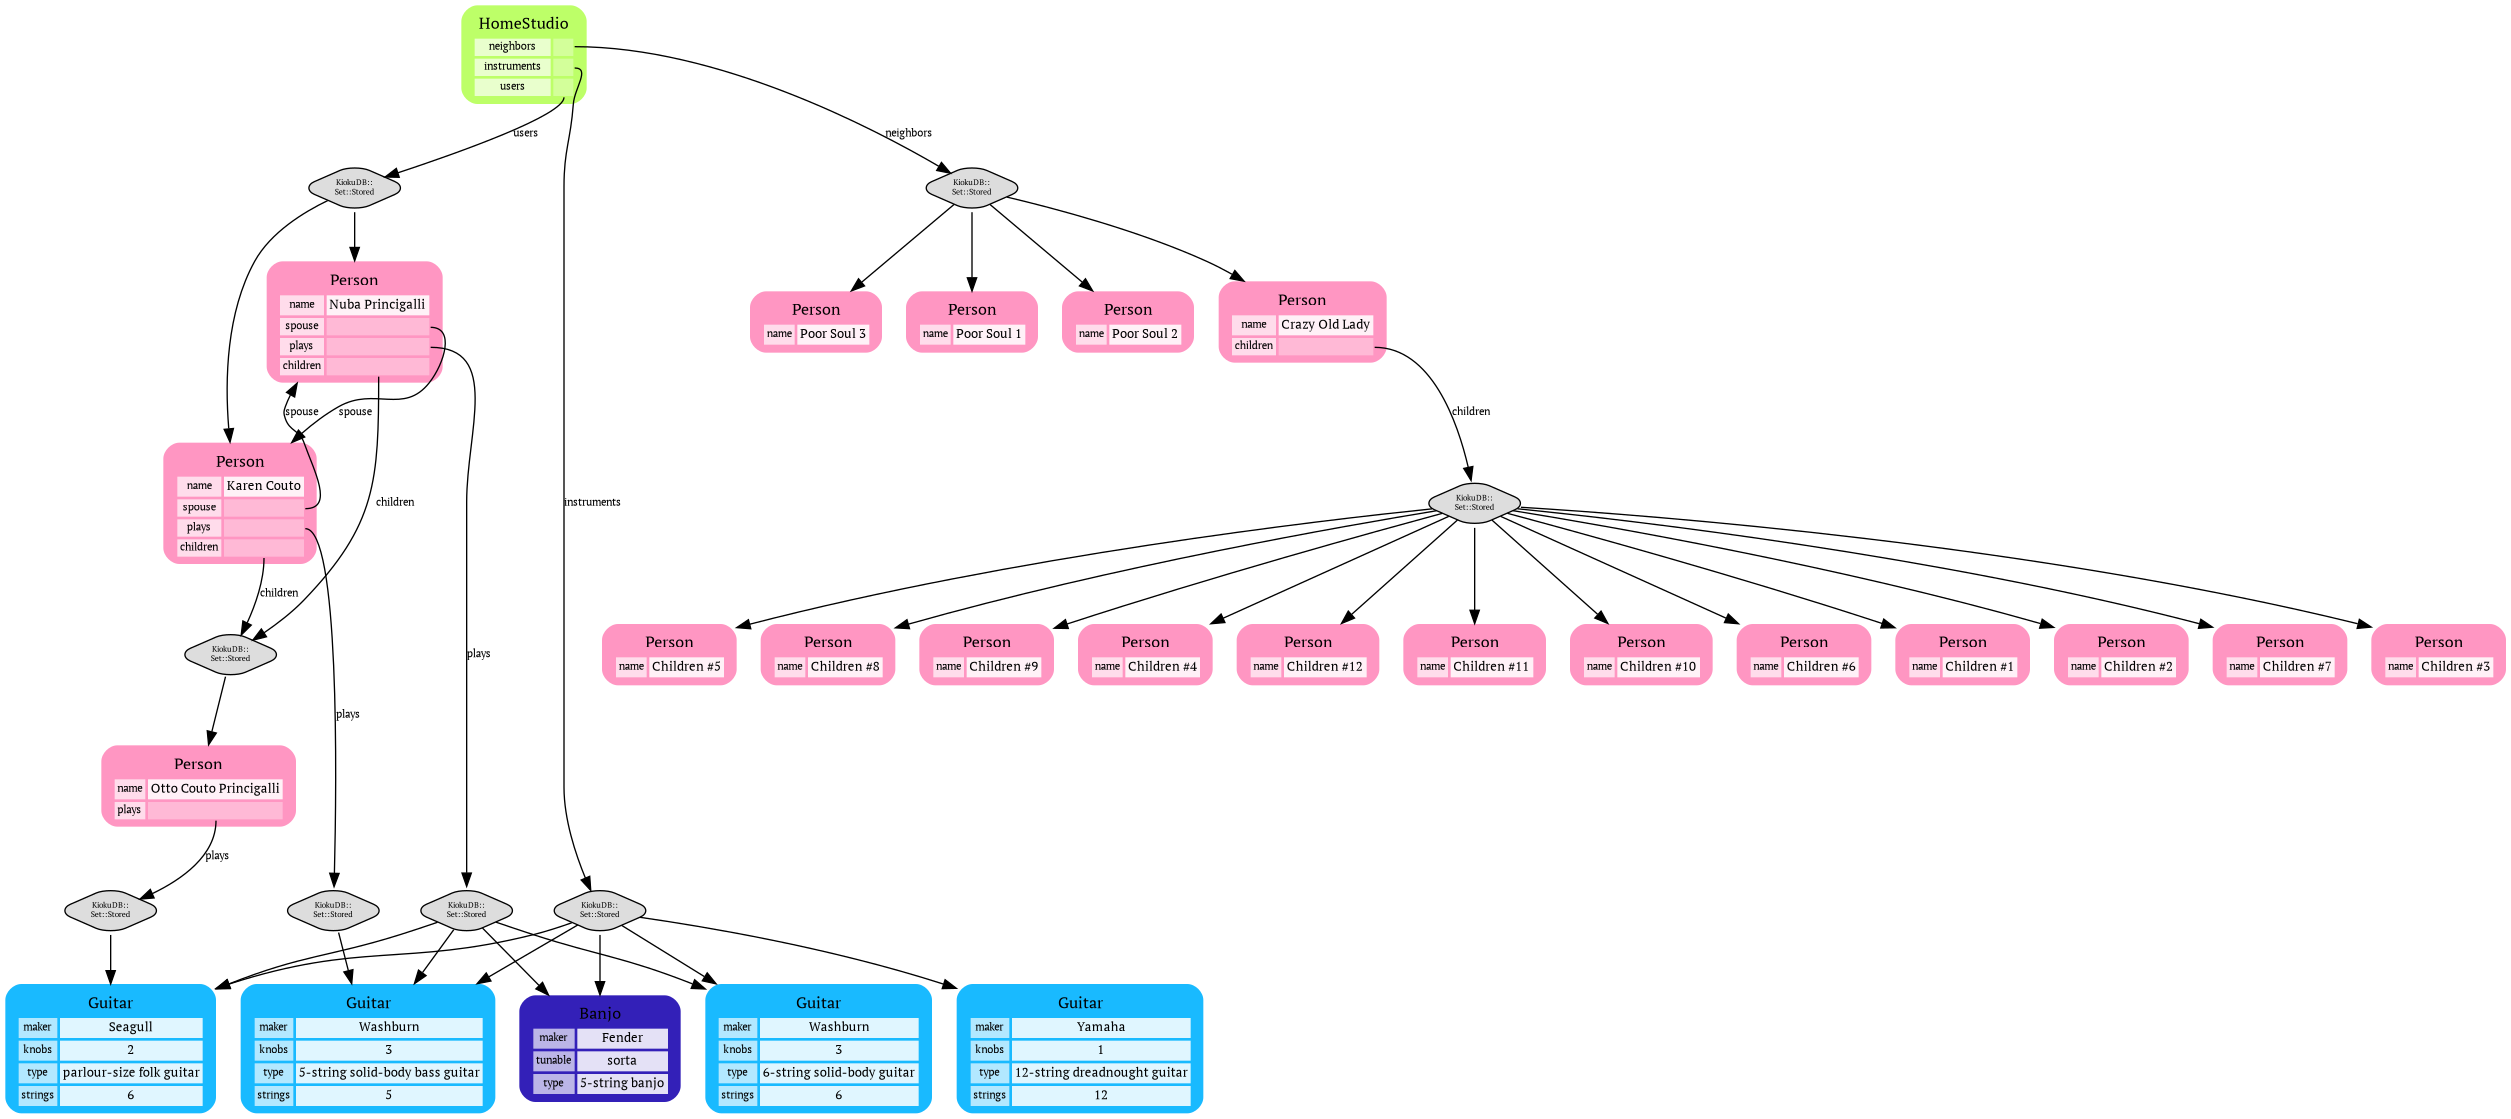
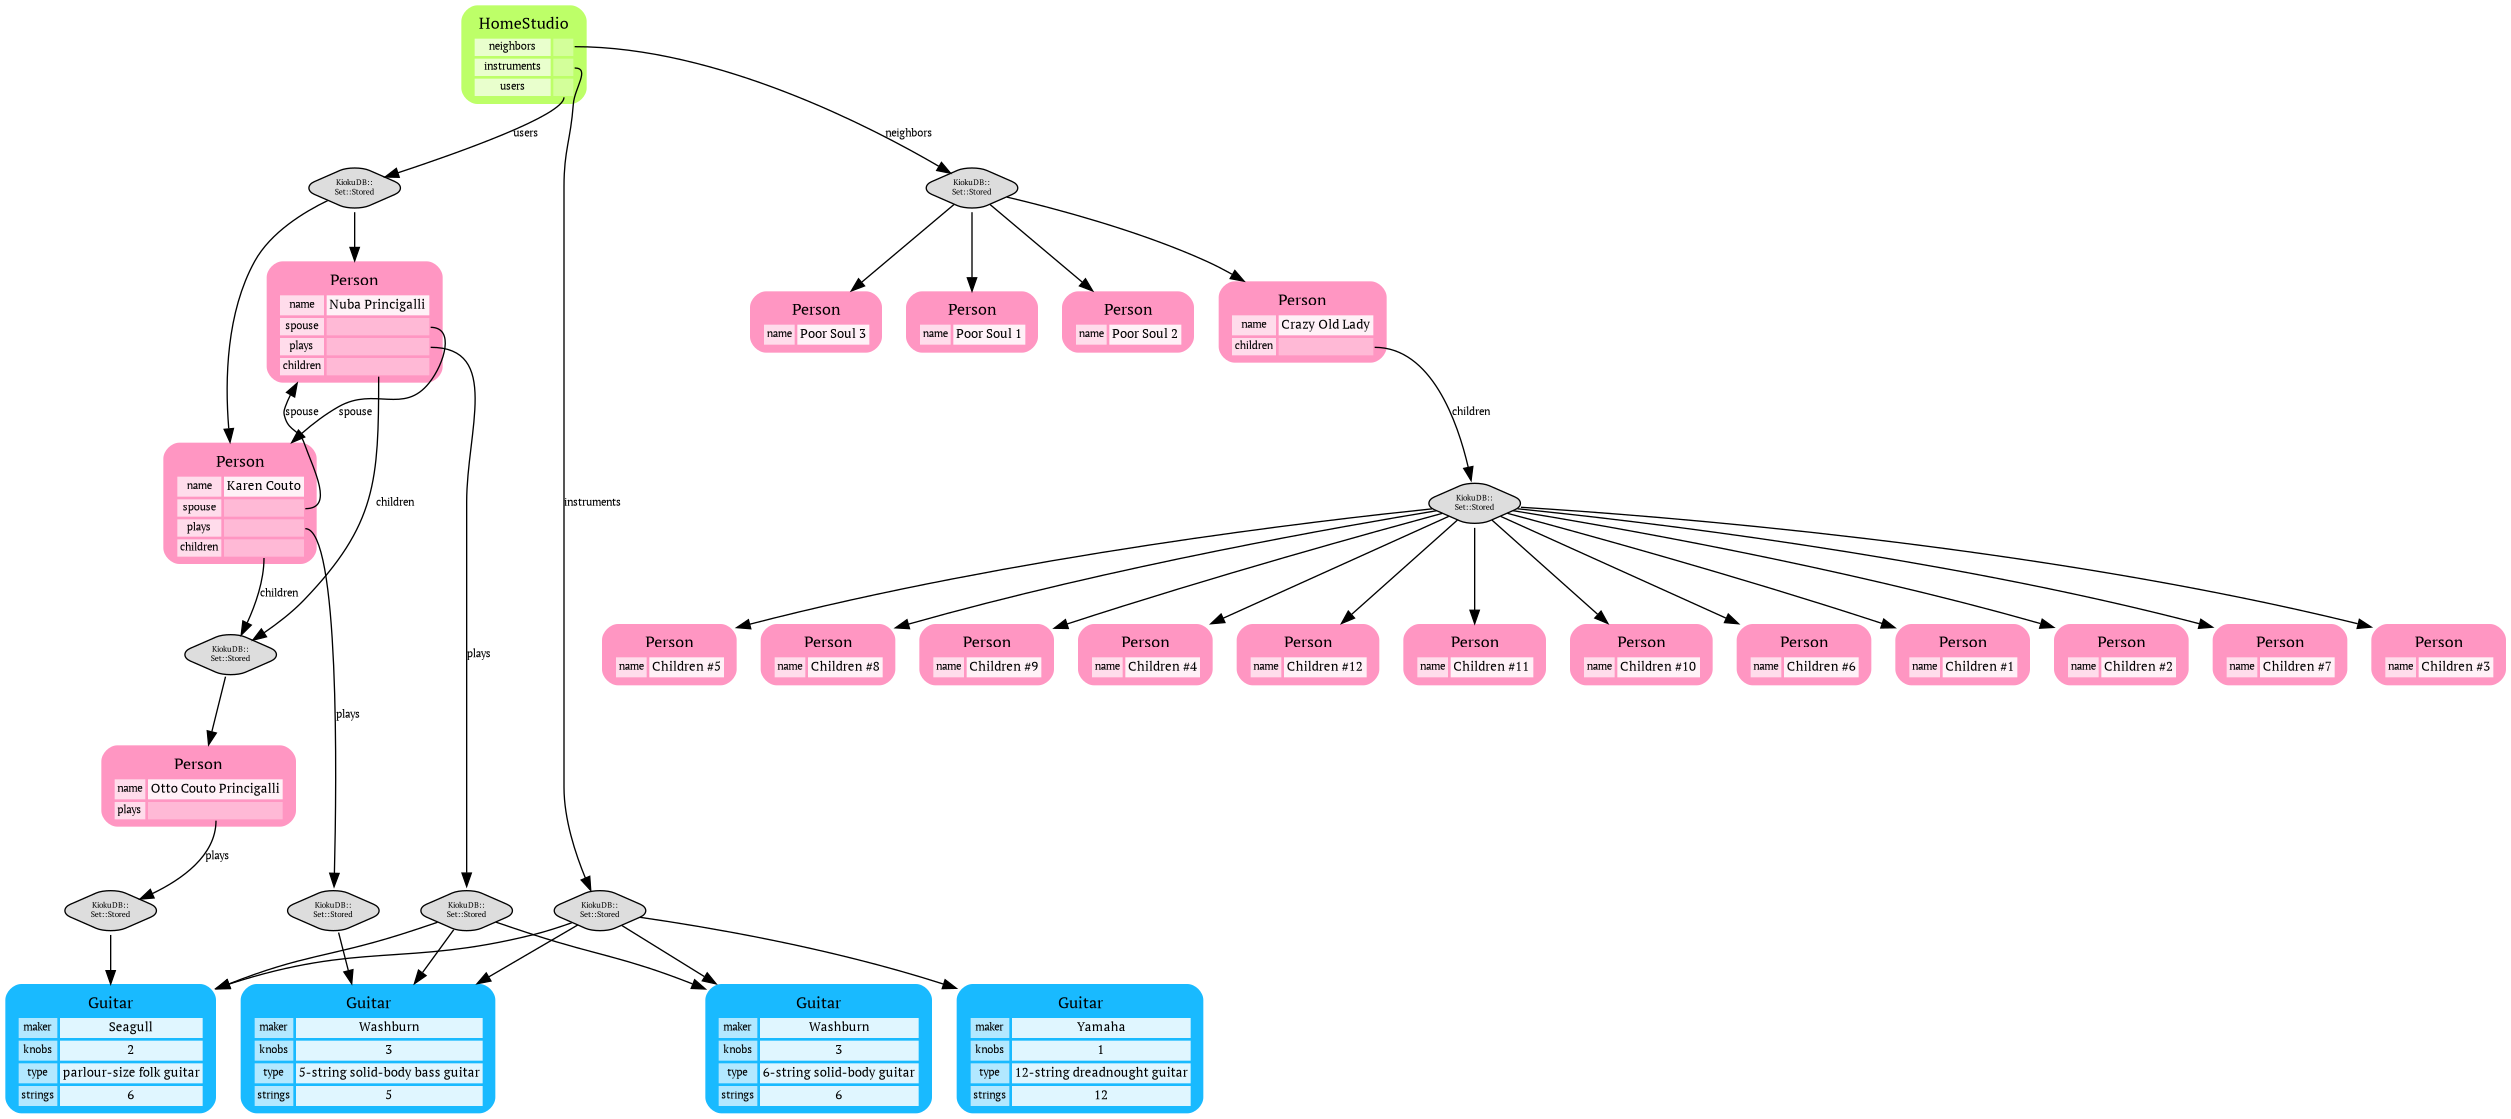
node "Banjo": removed
